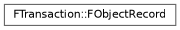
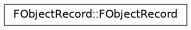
node "FTransaction::FObjectRecord": label "FTransaction::FObjectRecord" -> "FObjectRecord::FObjectRecord"
